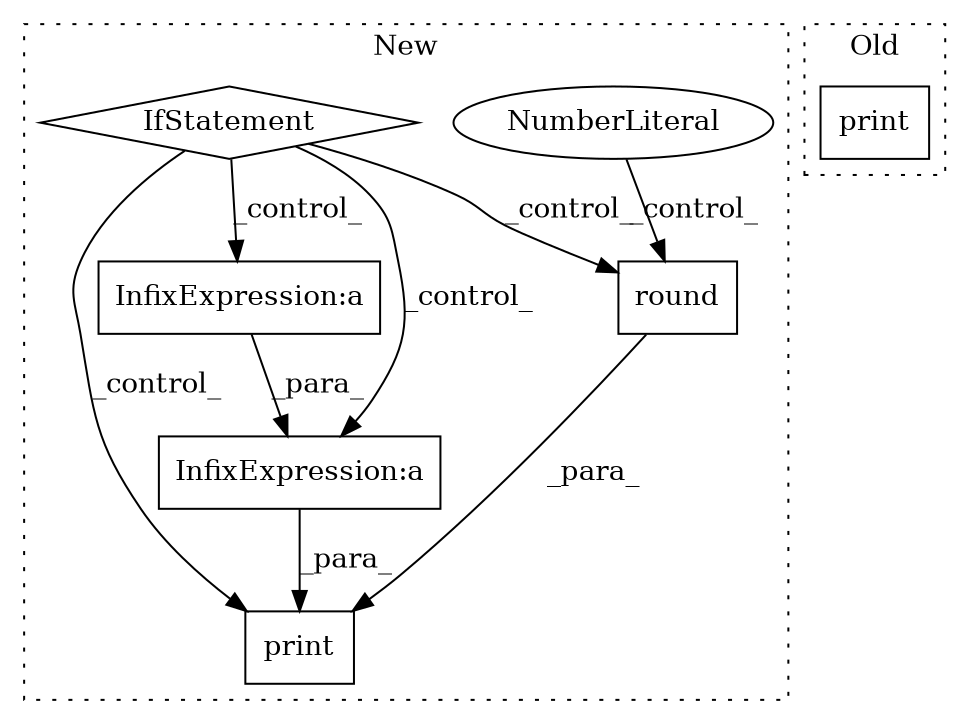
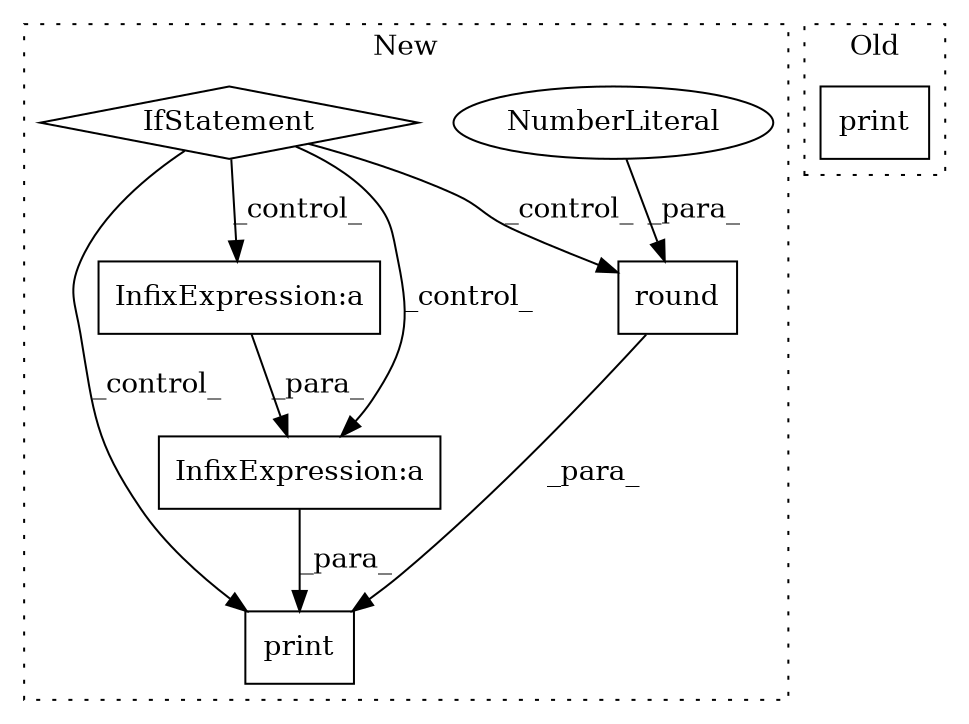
edge "NumberLiteral" -> "round": label "_control_" -> "_para_"
